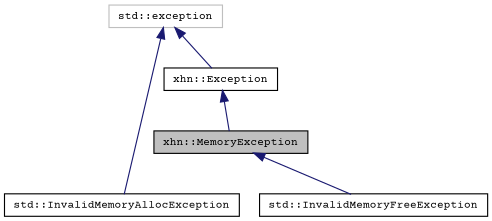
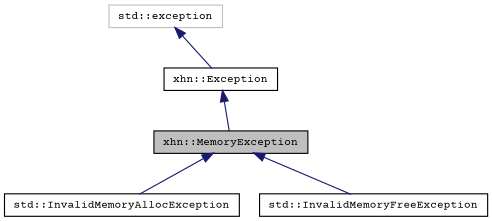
edge "std::InvalidMemoryAllocException" -> "std::exception": now "std::InvalidMemoryAllocException" -> "xhn::MemoryException"
